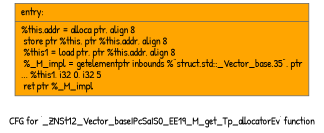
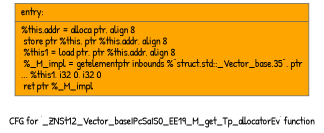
node "entry:": text "... %this1, i32 0, i32 5" -> "... %this1, i32 0, i32 0"
